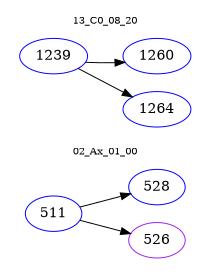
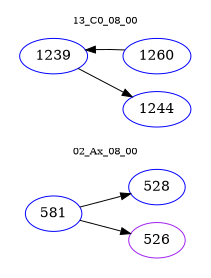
cluster "13_C0_08_20": label "13_C0_08_20" -> "13_C0_08_00"
edge "1239" -> "1260": reversed
node "1264": label "1264" -> "1244"
cluster "02_Ax_01_00": label "02_Ax_01_00" -> "02_Ax_08_00"
node "511": label "511" -> "581"
